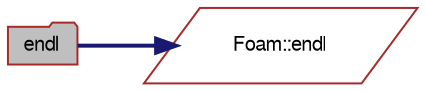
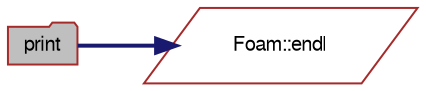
node "endl": label "endl" -> "print"
